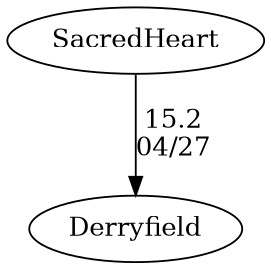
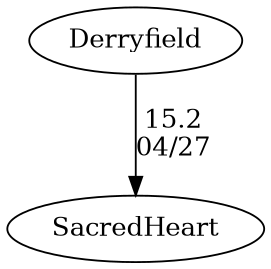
edge "SacredHeart" -> "Derryfield": reversed
